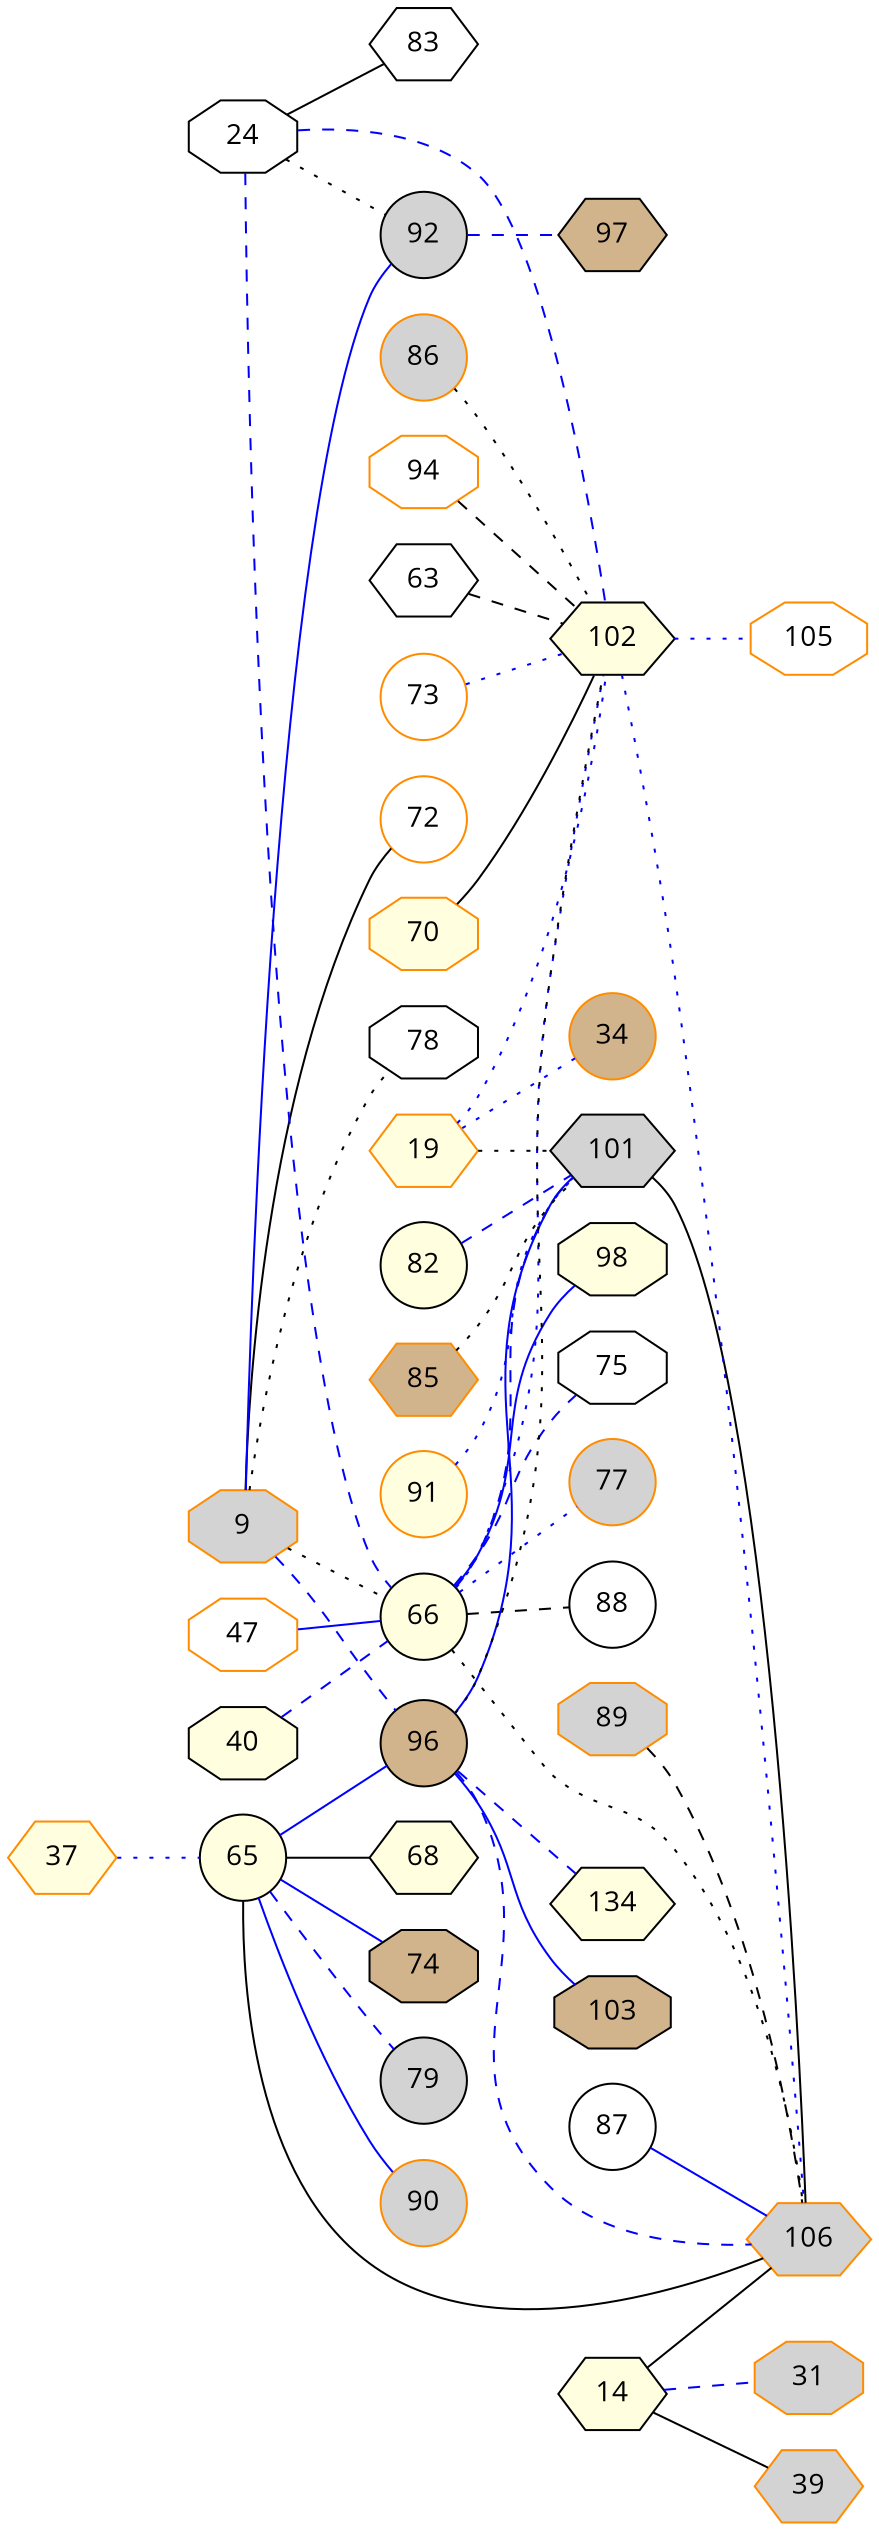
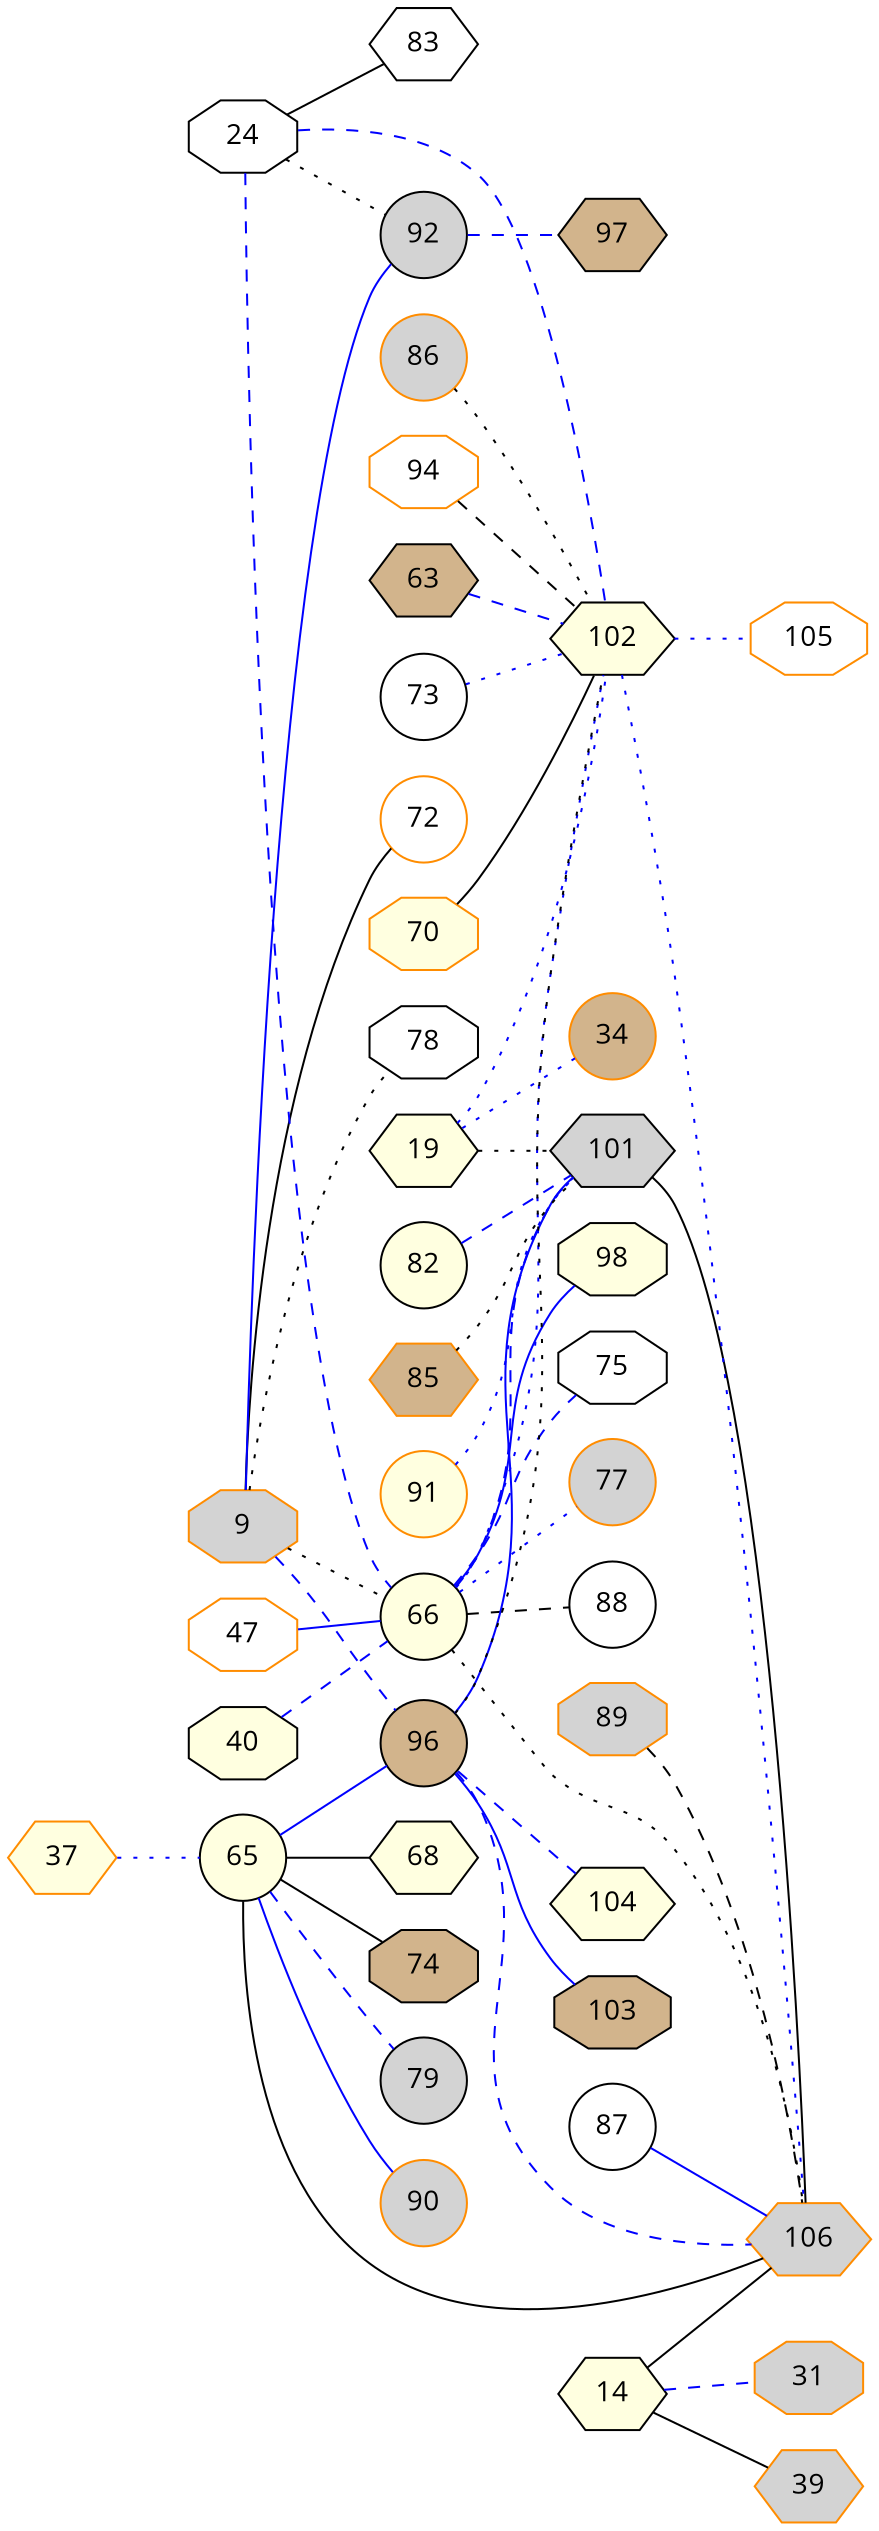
node "63": fillcolor white -> tan
edge "63" -- "102": color black -> blue
node "73": color darkorange -> black
node "19": color darkorange -> black
node "134": label "134" -> "104"
edge "65" -- "74": color blue -> black
